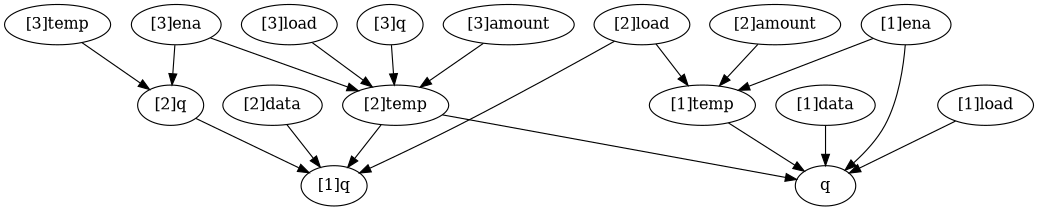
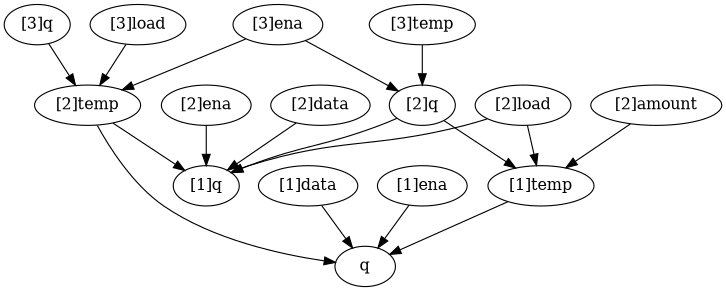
node "[3]amount": removed
edge "[1]ena" -> "[1]temp": now "[2]q" -> "[1]temp"
node "[2]ena": added
node "[1]load": removed
